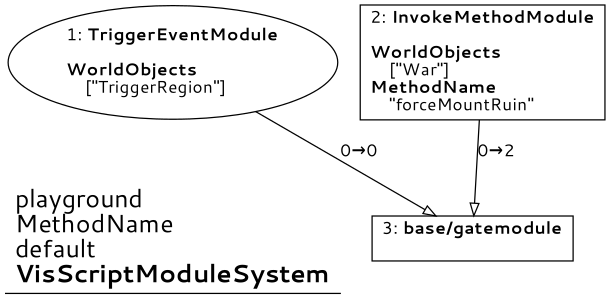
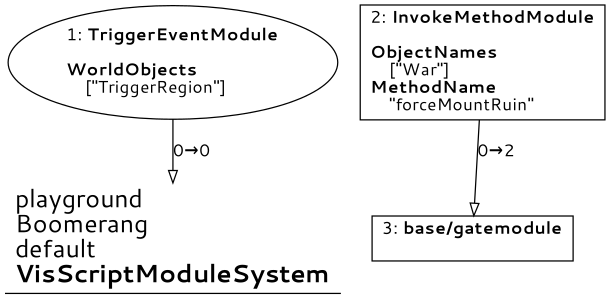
node "2:": text "WorldObjects" -> "ObjectNames"
edge "1:" -> "3:": now "1:" -> "playground"
node "playground": text "MethodName" -> "Boomerang"
